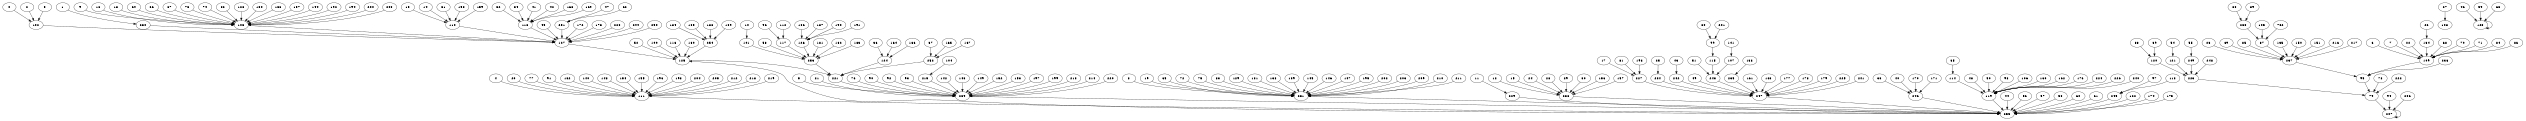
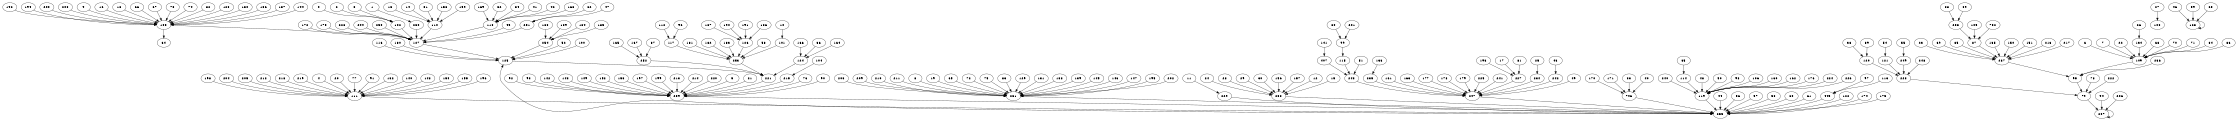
edge "64" -> "103": reversed
node "107": label "107" -> "407"
node "246": label "246" -> "746"
node "245": label "245" -> "445"
